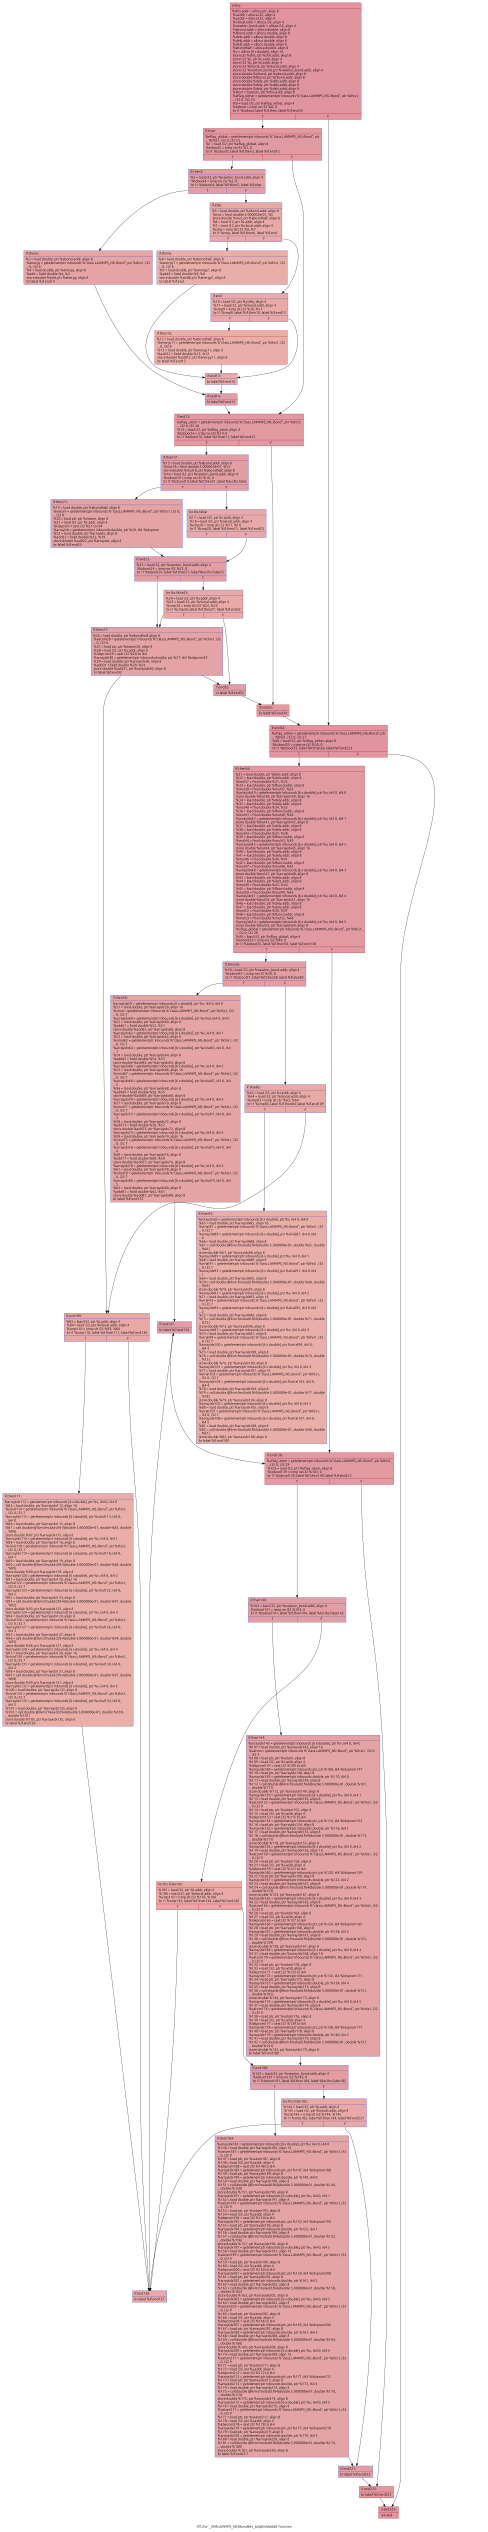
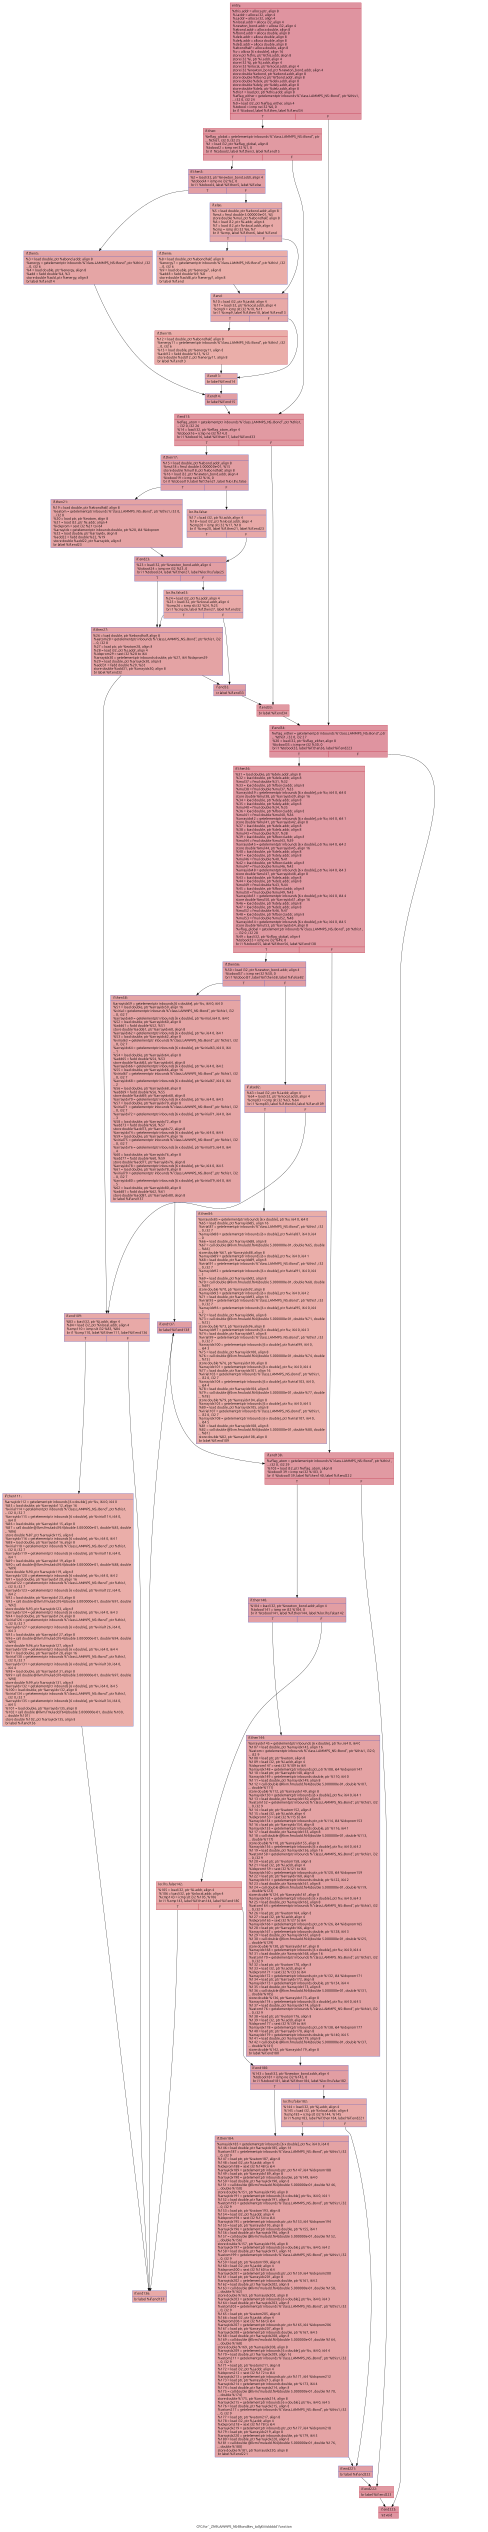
node "if.end:": text "%10 = load i32, ptr %j.dely, align 4" -> "%10 = load i32, ptr %j.addr, align 4"
edge "if.then6:" -> "if.end13:": now "if.then6:" -> "if.end:"
edge "lor.lhs.false182:" -> "if.end136:": now "lor.lhs.false182:" -> "if.then184:"
